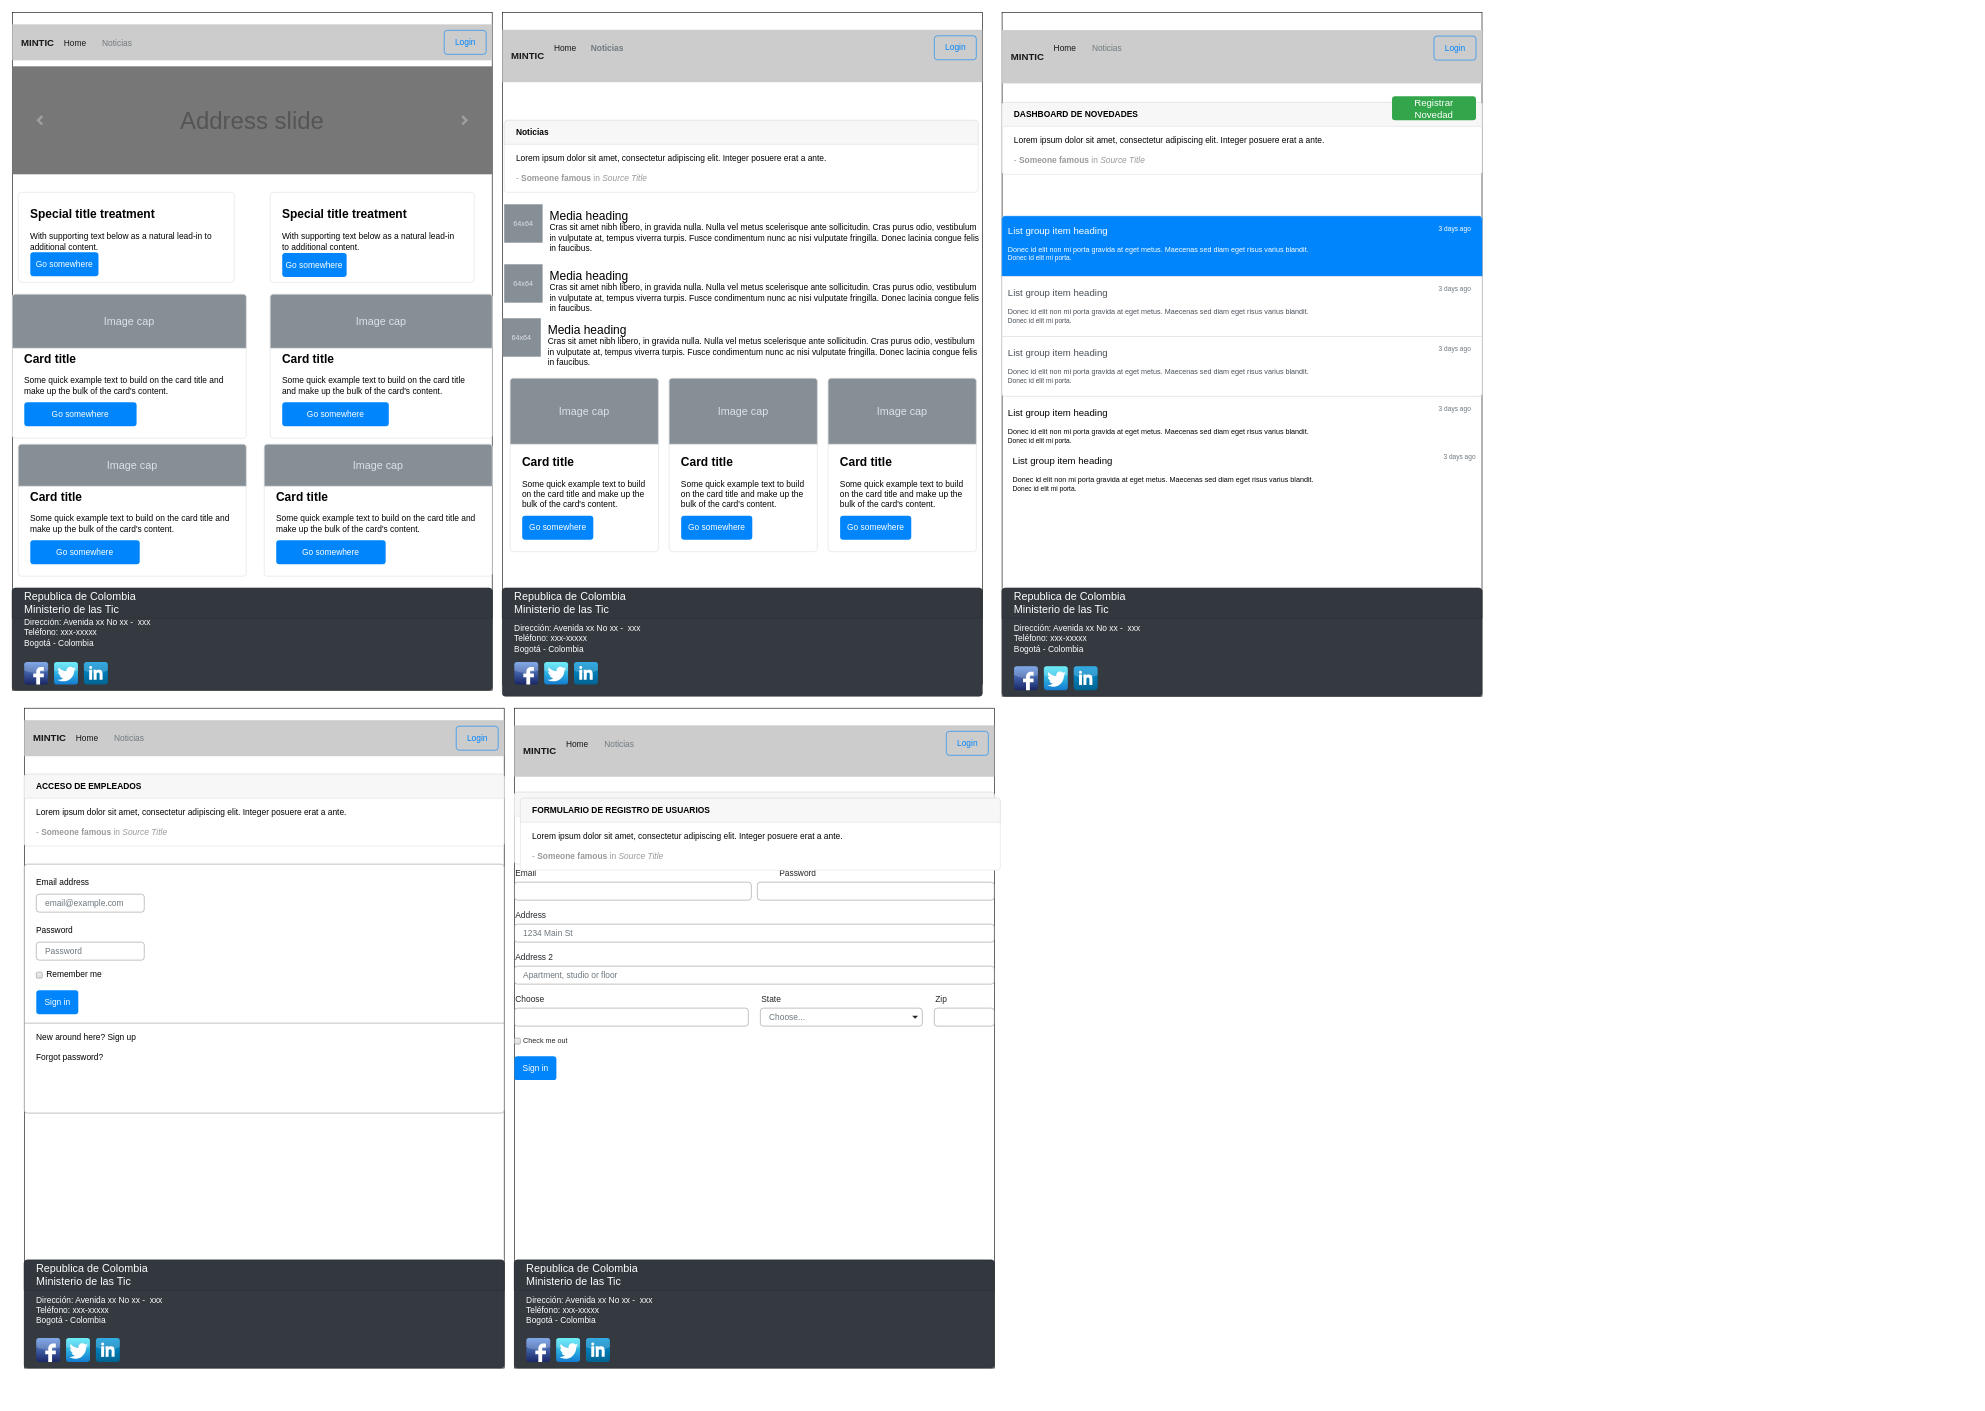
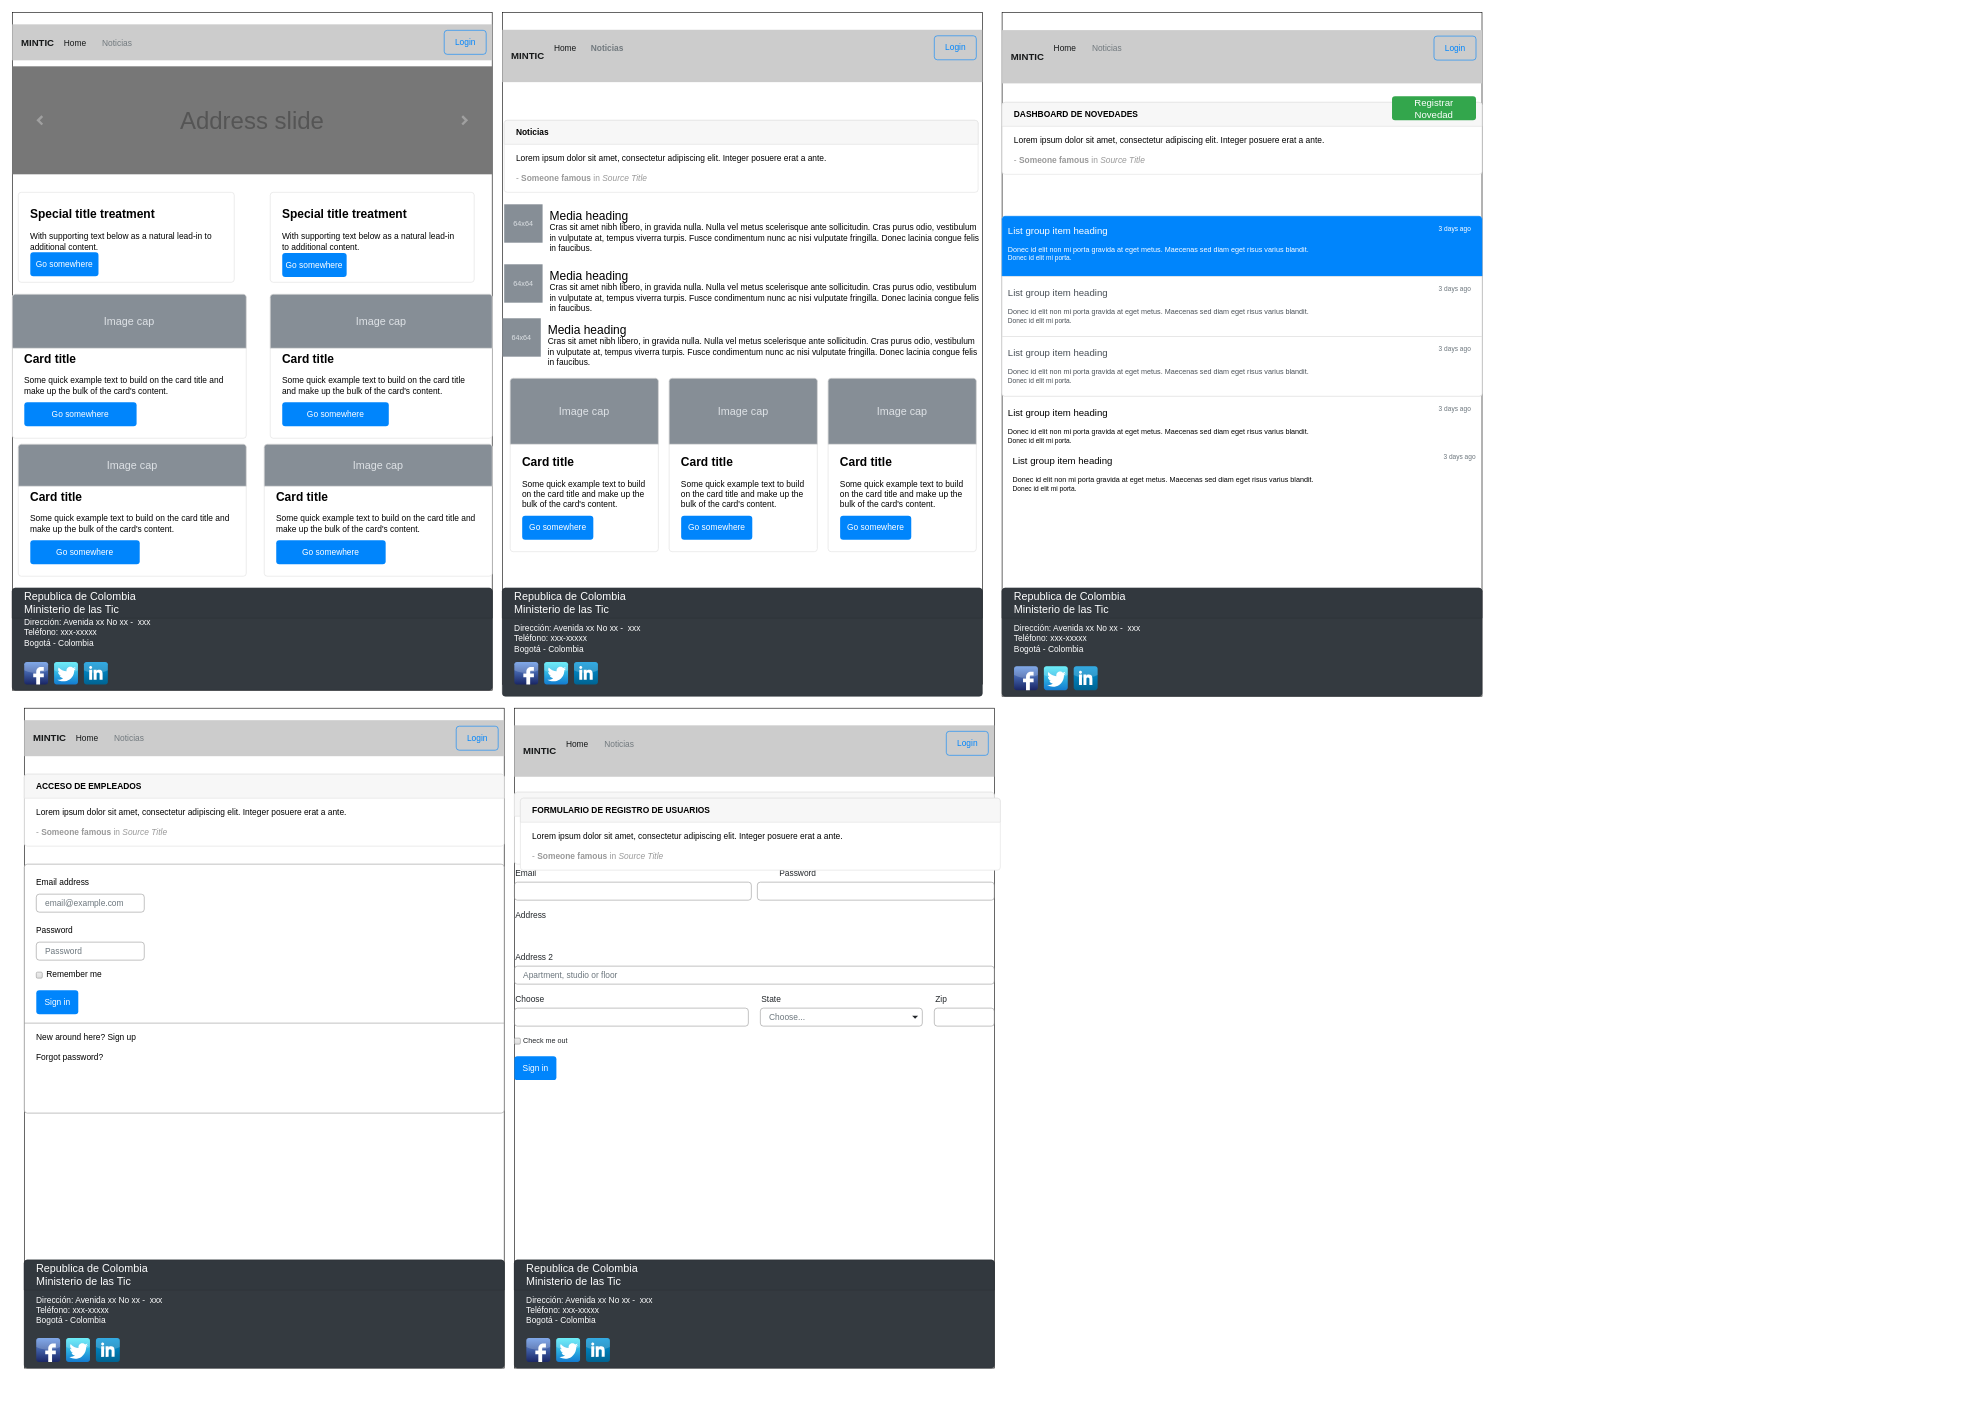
node "1234 Main St": removed
